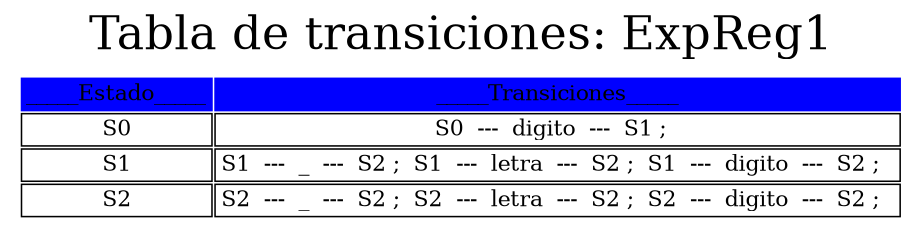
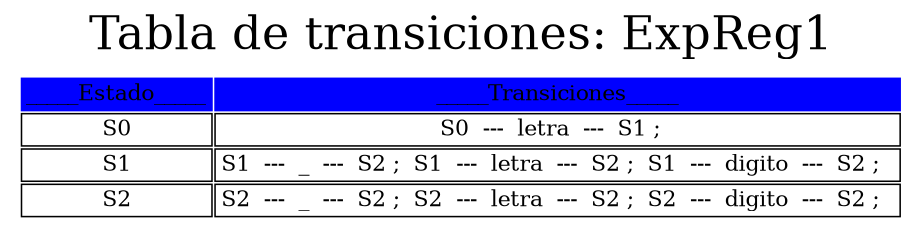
node "_____Estado_____": text "S0  ---  digito  ---  S1 ;" -> "S0  ---  letra  ---  S1 ;"
